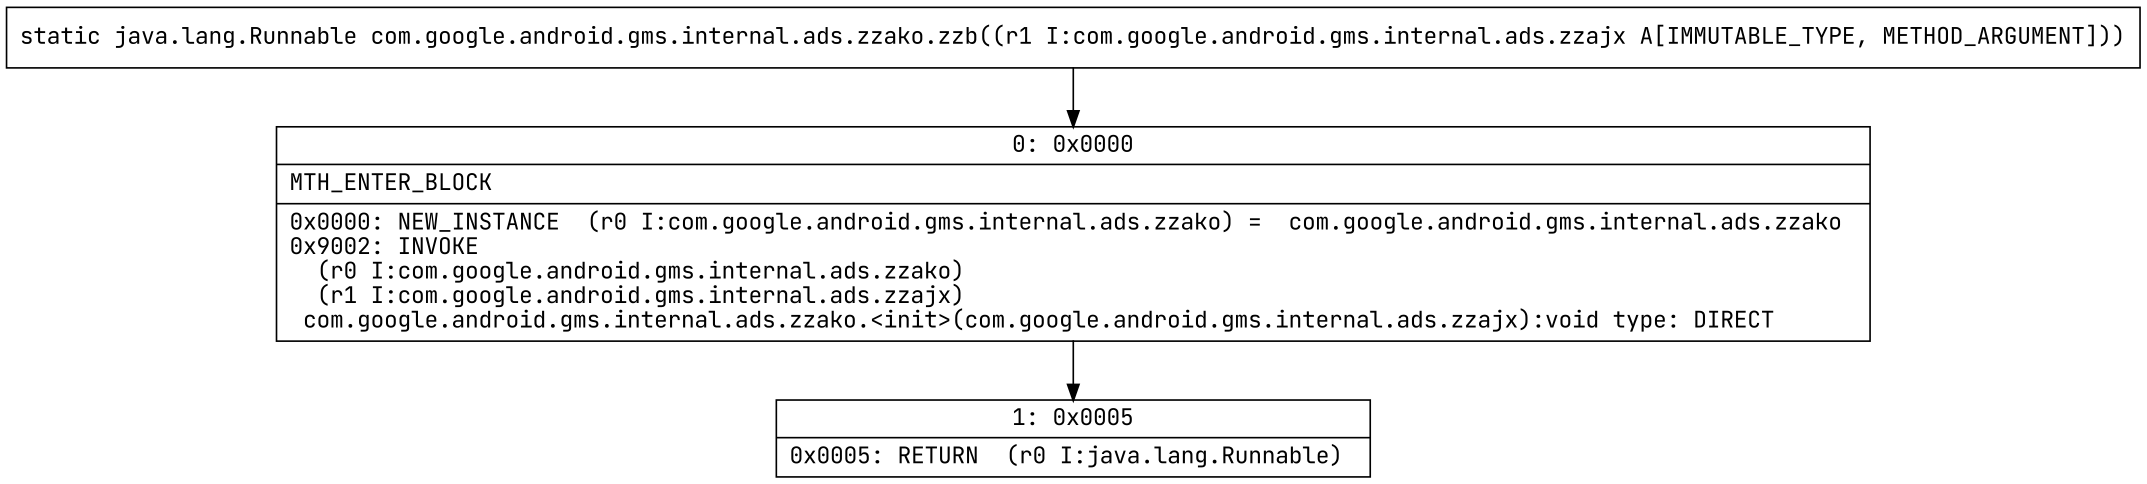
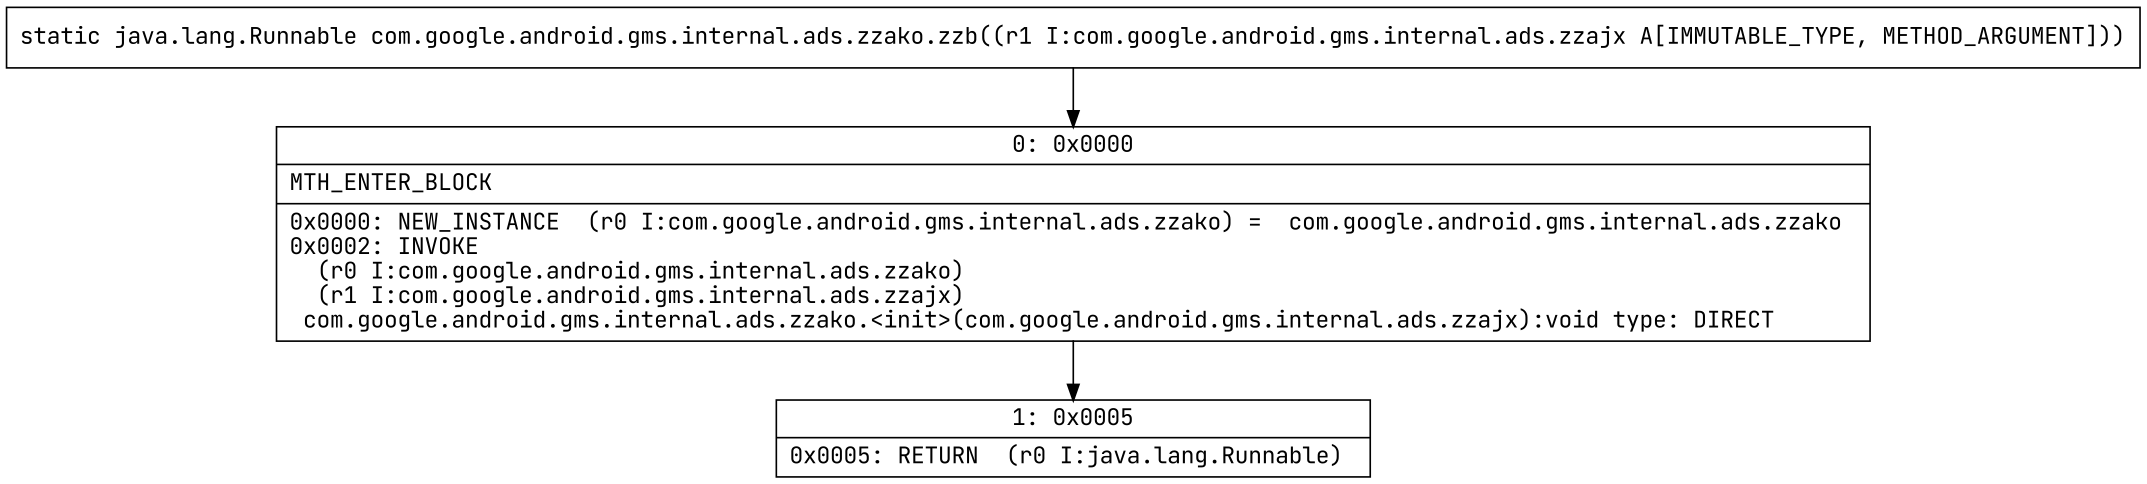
node "0: 0x0000": text "0x9002: INVOKE" -> "0x0002: INVOKE"
